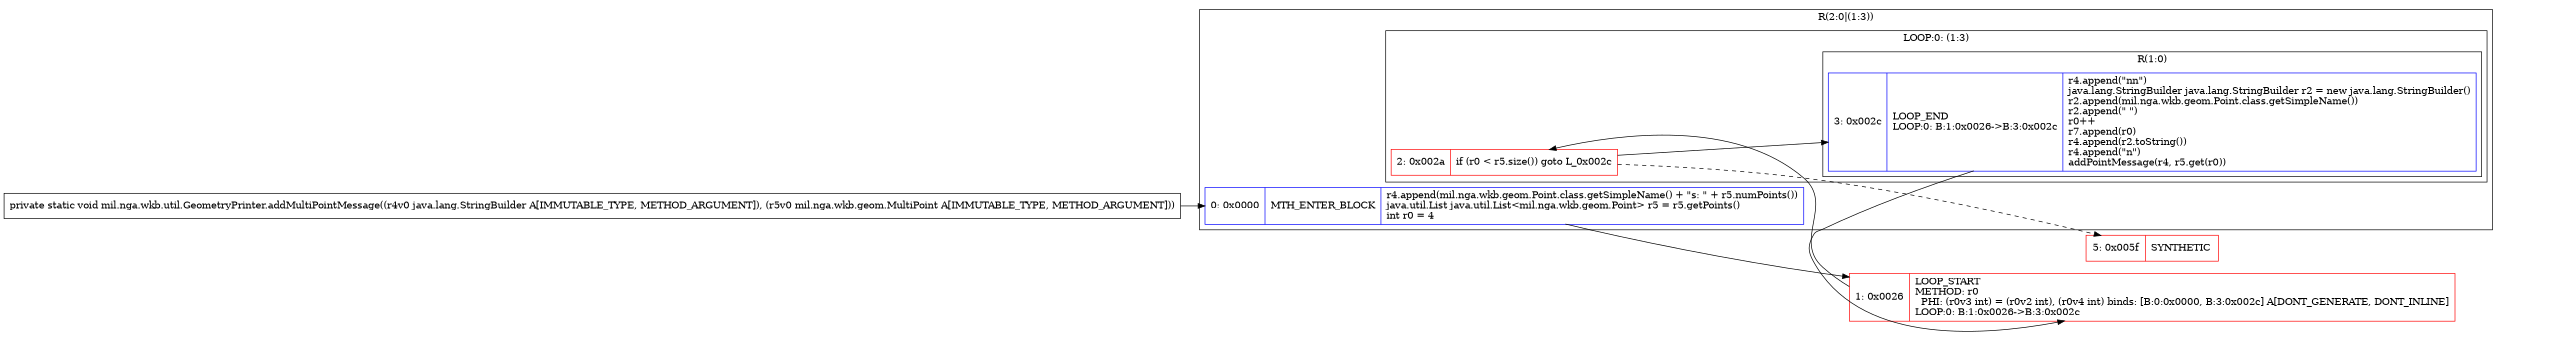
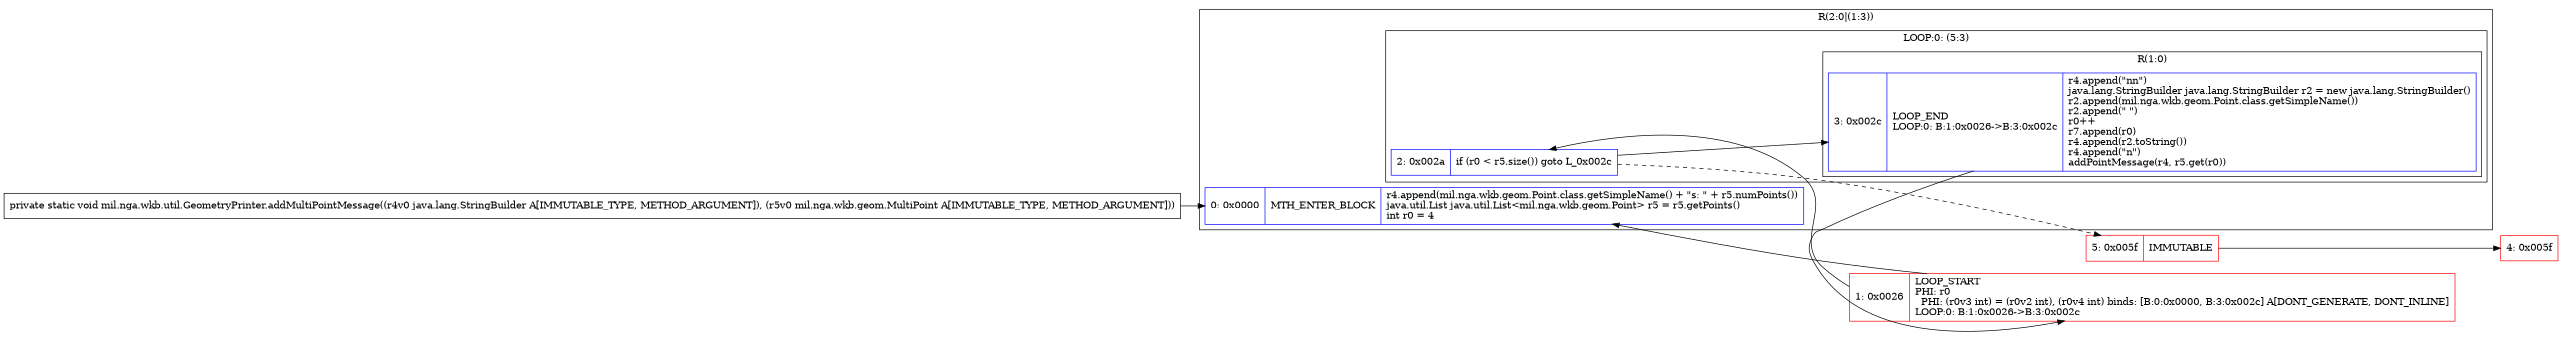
cluster "LOOP:0: (1:3)": label "LOOP:0: (1:3)" -> "LOOP:0: (5:3)"
node "2: 0x002a": color red -> blue
node "5: 0x005f": text "SYNTHETIC" -> "IMMUTABLE"
node "4: 0x005f": added
edge "0: 0x0000" -> "1: 0x0026": reversed
node "1: 0x0026": text "METHOD: r0" -> "PHI: r0"
